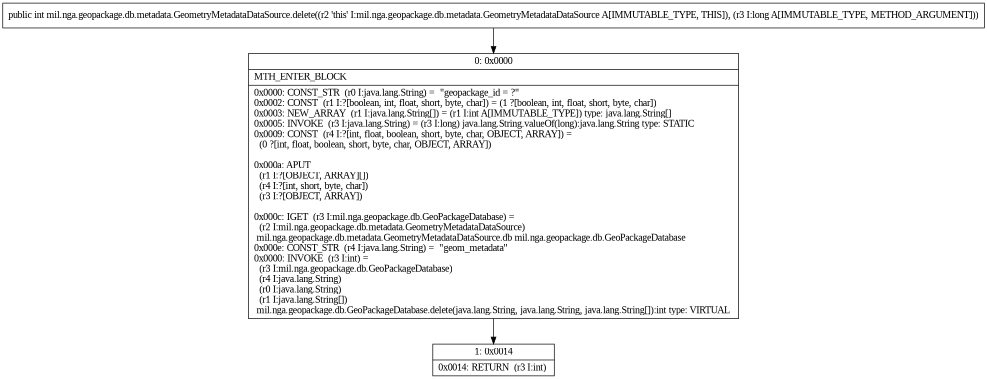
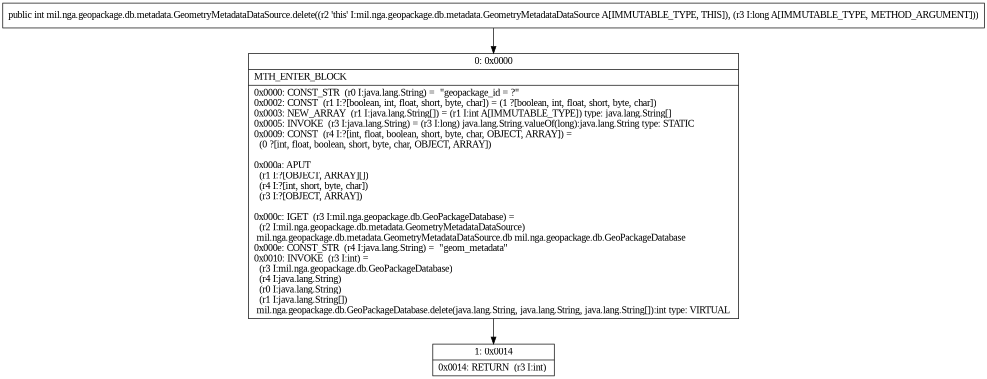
node "0: 0x0000": text "0x0000: INVOKE  (r3 I:int) =" -> "0x0010: INVOKE  (r3 I:int) ="
